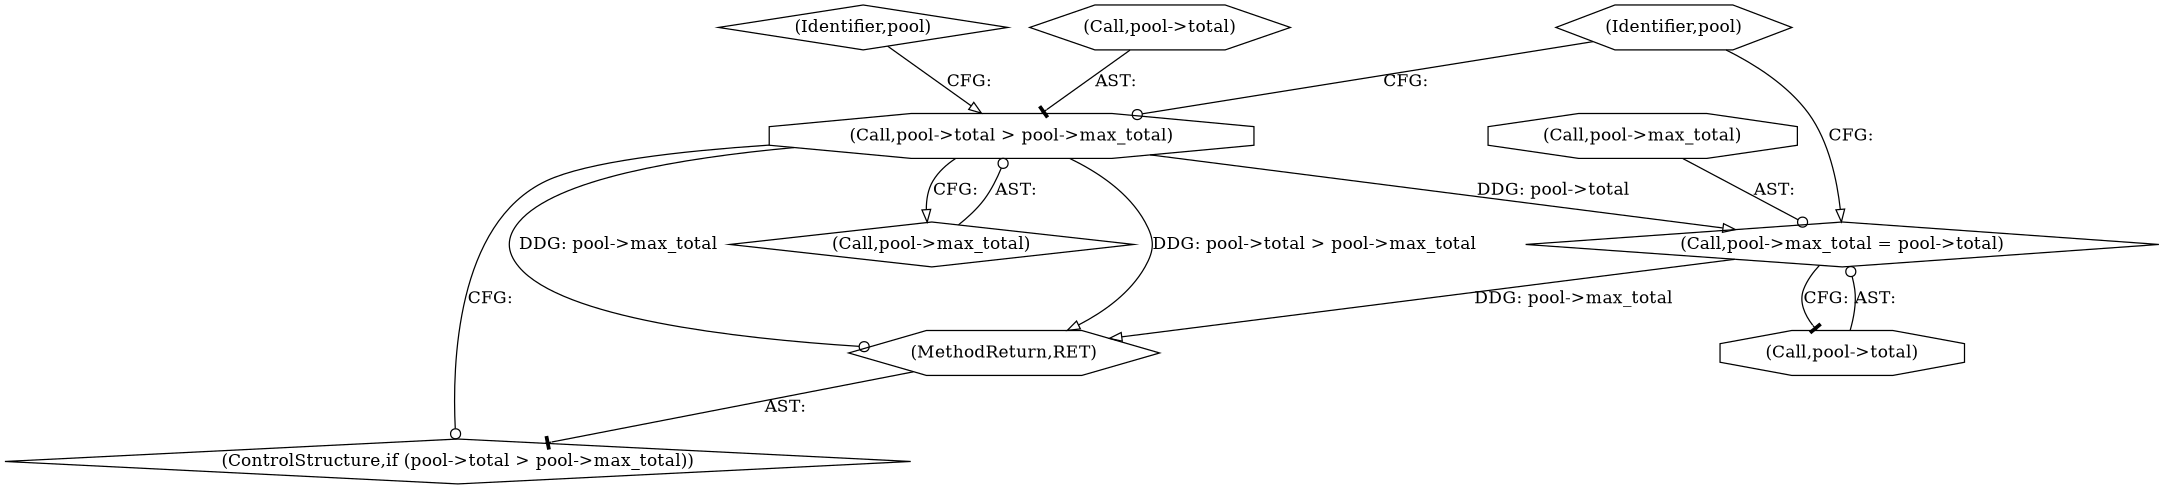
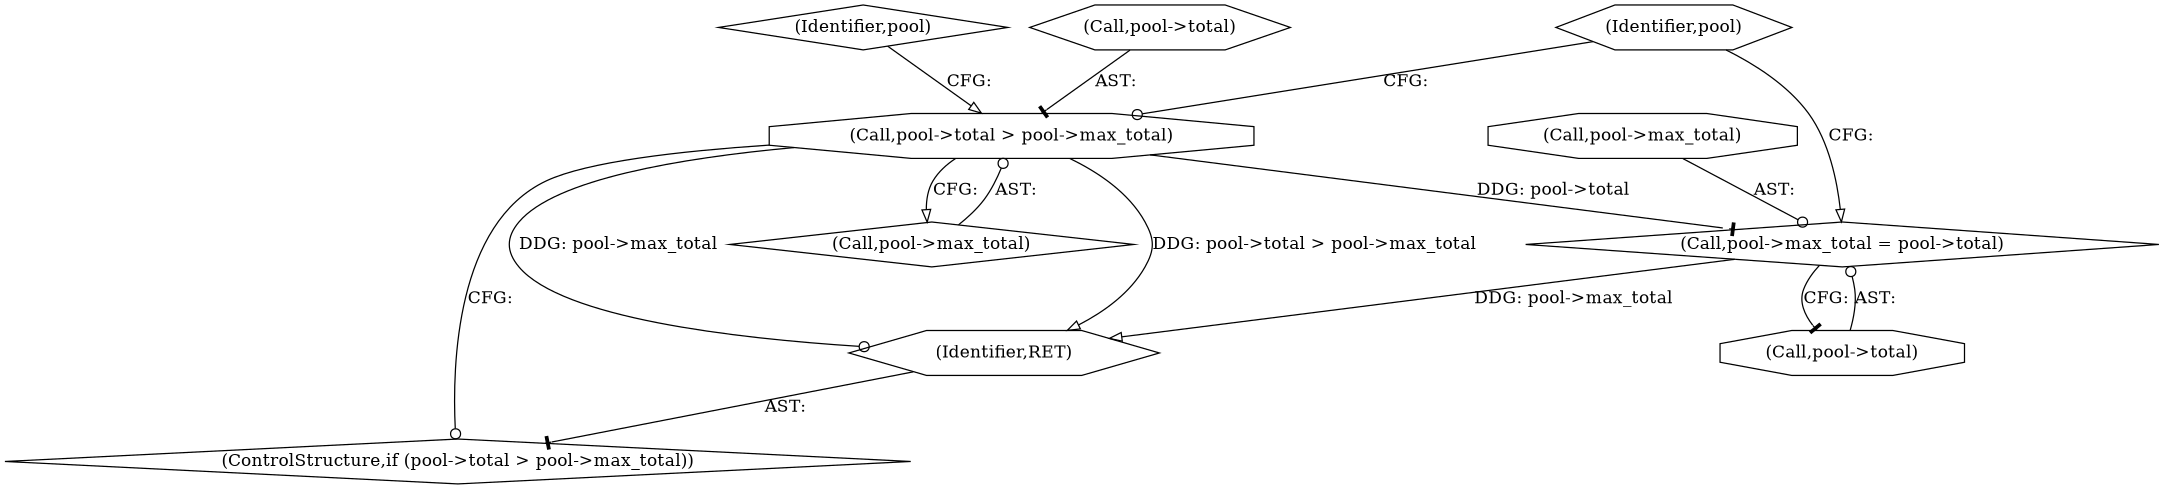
edge "(Call,pool->total > pool->max_total)" -> "(Call,pool->max_total = pool->total)": arrowhead onormal -> tee
node "(MethodReturn,RET)": label "(MethodReturn,RET)" -> "(Identifier,RET)"
